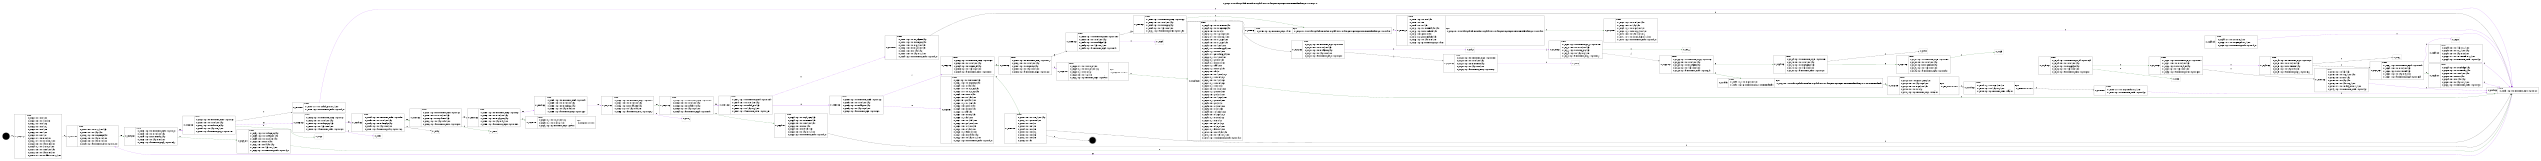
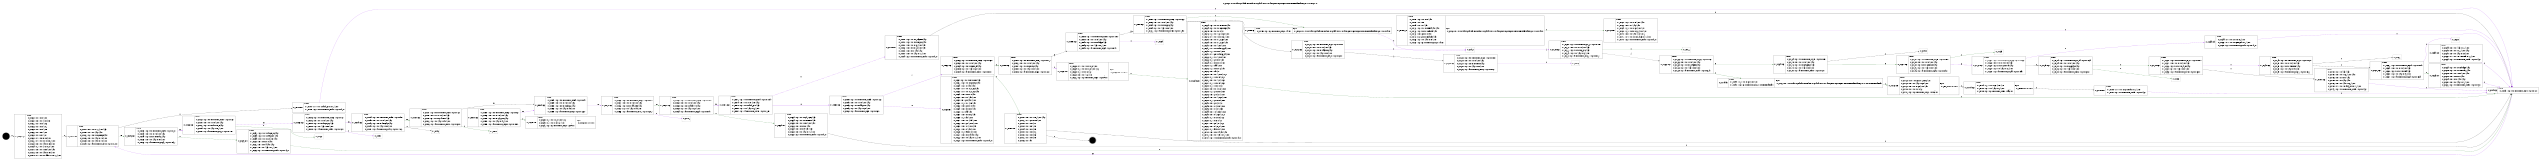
edge "0x401733 [5]" -> "0x401738 [40]": now "0x401733 [5]" -> "0x40194b"
node "0x4014a0 [25]": added
edge "0x4012ac [25]" -> "0x40170c [12]": now "0x40127f [23]" -> "0x40170c [12]"
edge "0x4012f7 [25]" -> "0x401310 [25]": now "0x4012f7 [25]" -> "0x401329 [25]"
